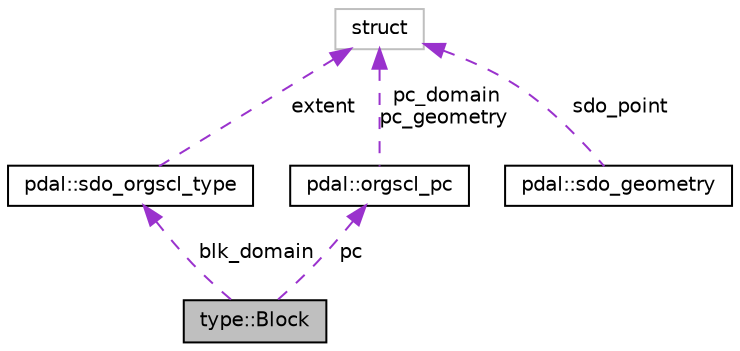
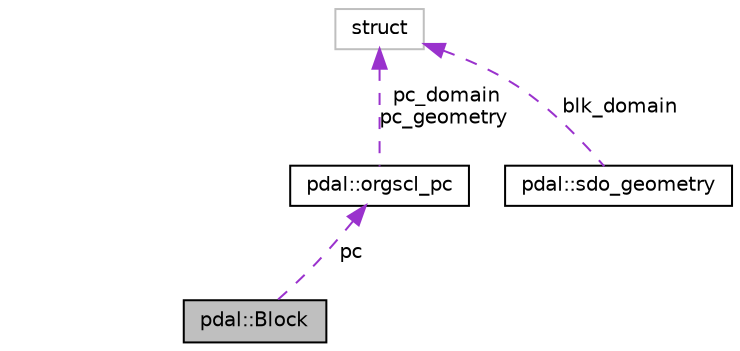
edge "pdal::sdo_geometry" -> "struct": label " sdo_point" -> " blk_domain"
node "pdal::sdo_orgscl_type": removed
node "type::Block": label "type::Block" -> "pdal::Block"
